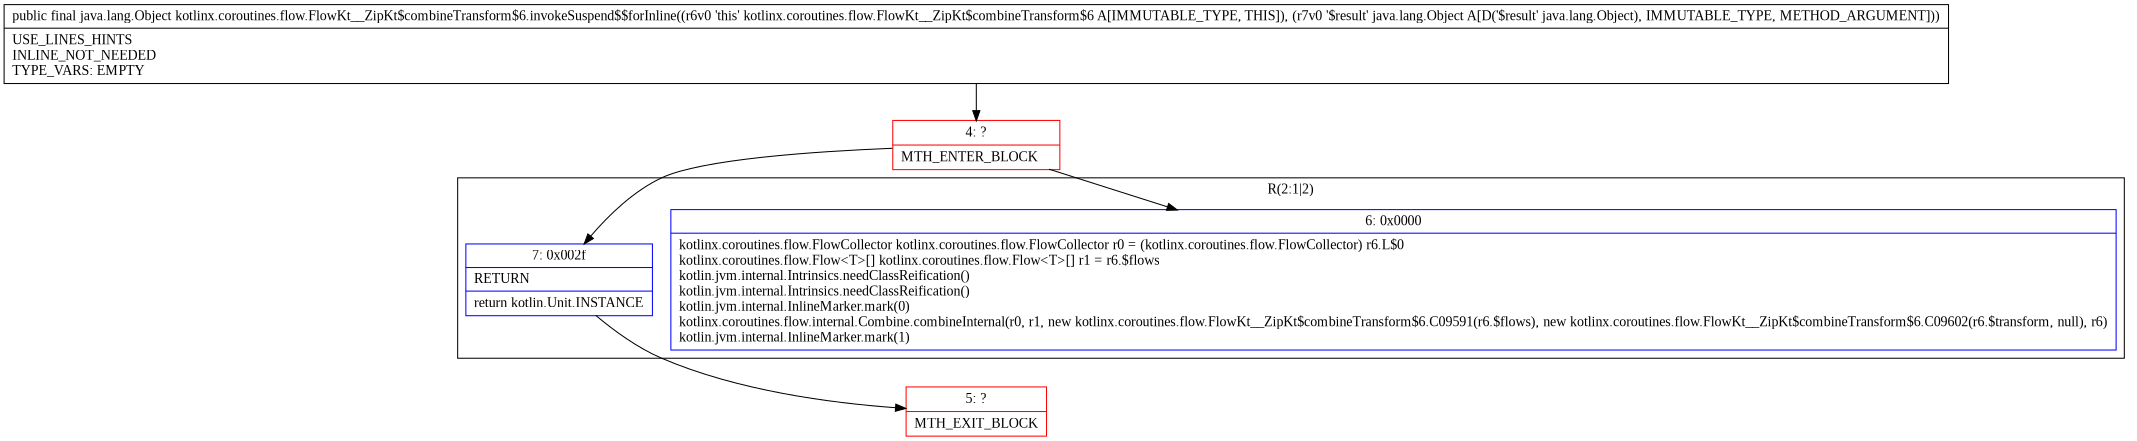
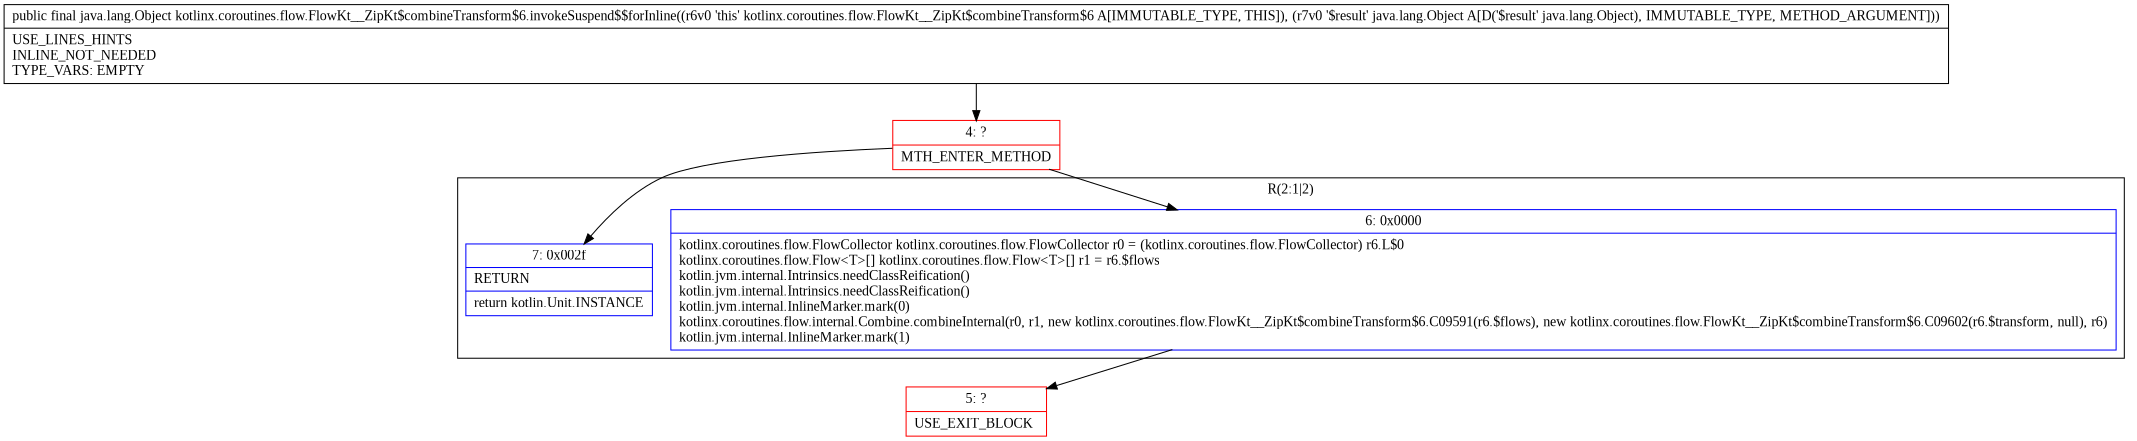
node "4: ?": text "MTH_ENTER_BLOCK" -> "MTH_ENTER_METHOD"
edge "7: 0x002f" -> "5: ?": now "6: 0x0000" -> "5: ?"
node "5: ?": text "MTH_EXIT_BLOCK" -> "USE_EXIT_BLOCK"
